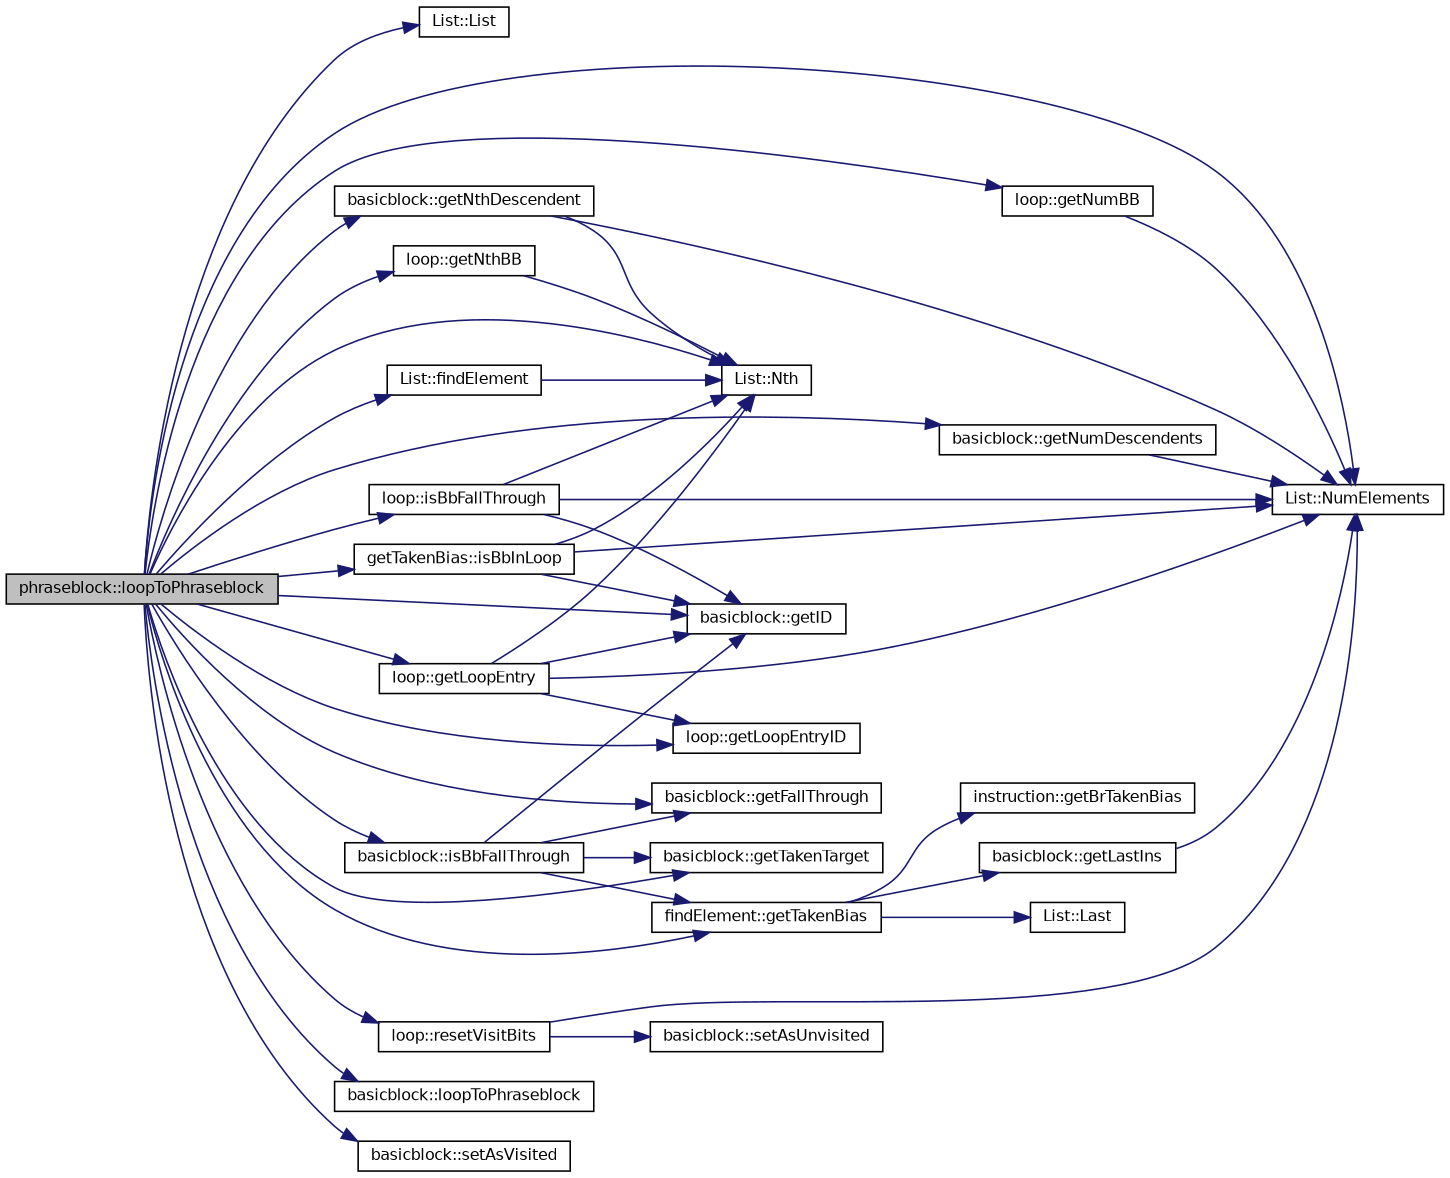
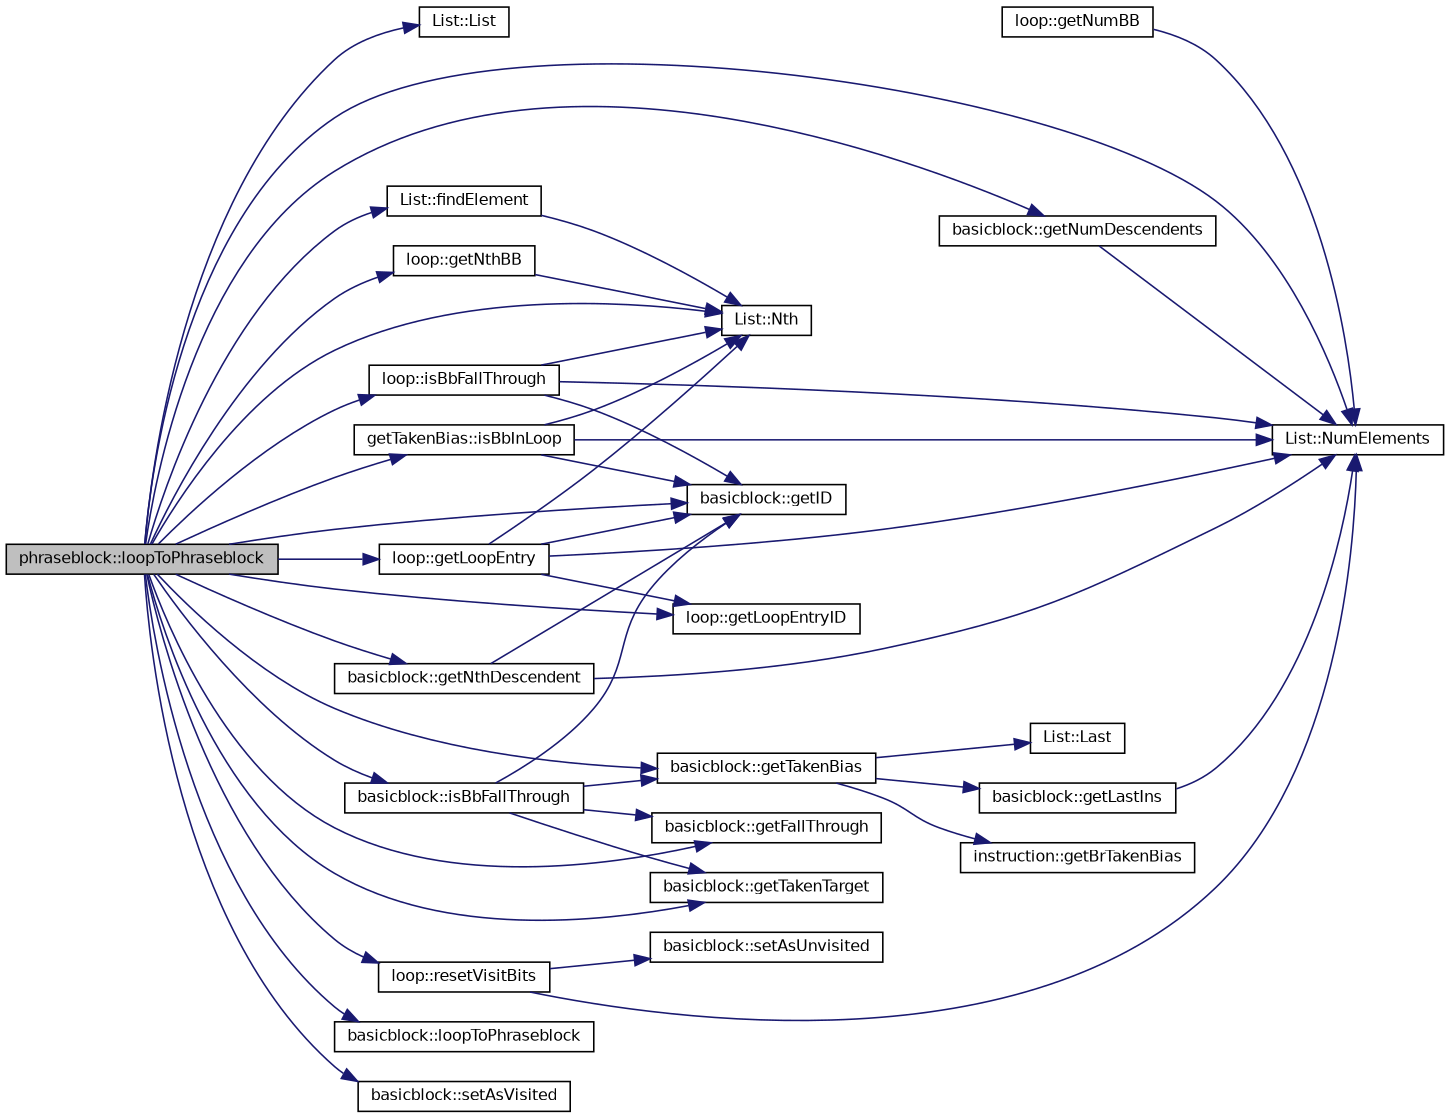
edge "phraseblock::loopToPhraseblock" -> "loop::getNumBB": removed
edge "basicblock::getNthDescendent" -> "List::Nth": now "basicblock::getNthDescendent" -> "basicblock::getID"
node "findElement::getTakenBias": label "findElement::getTakenBias" -> "basicblock::getTakenBias"
